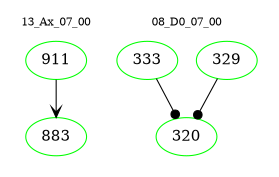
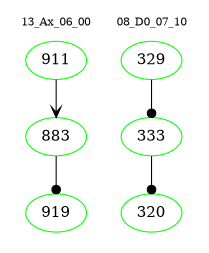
cluster "13_Ax_07_00": label "13_Ax_07_00" -> "13_Ax_06_00"
cluster "08_D0_07_00": label "08_D0_07_00" -> "08_D0_07_10"
edge "329" -> "320": now "329" -> "333"
node "919": added
